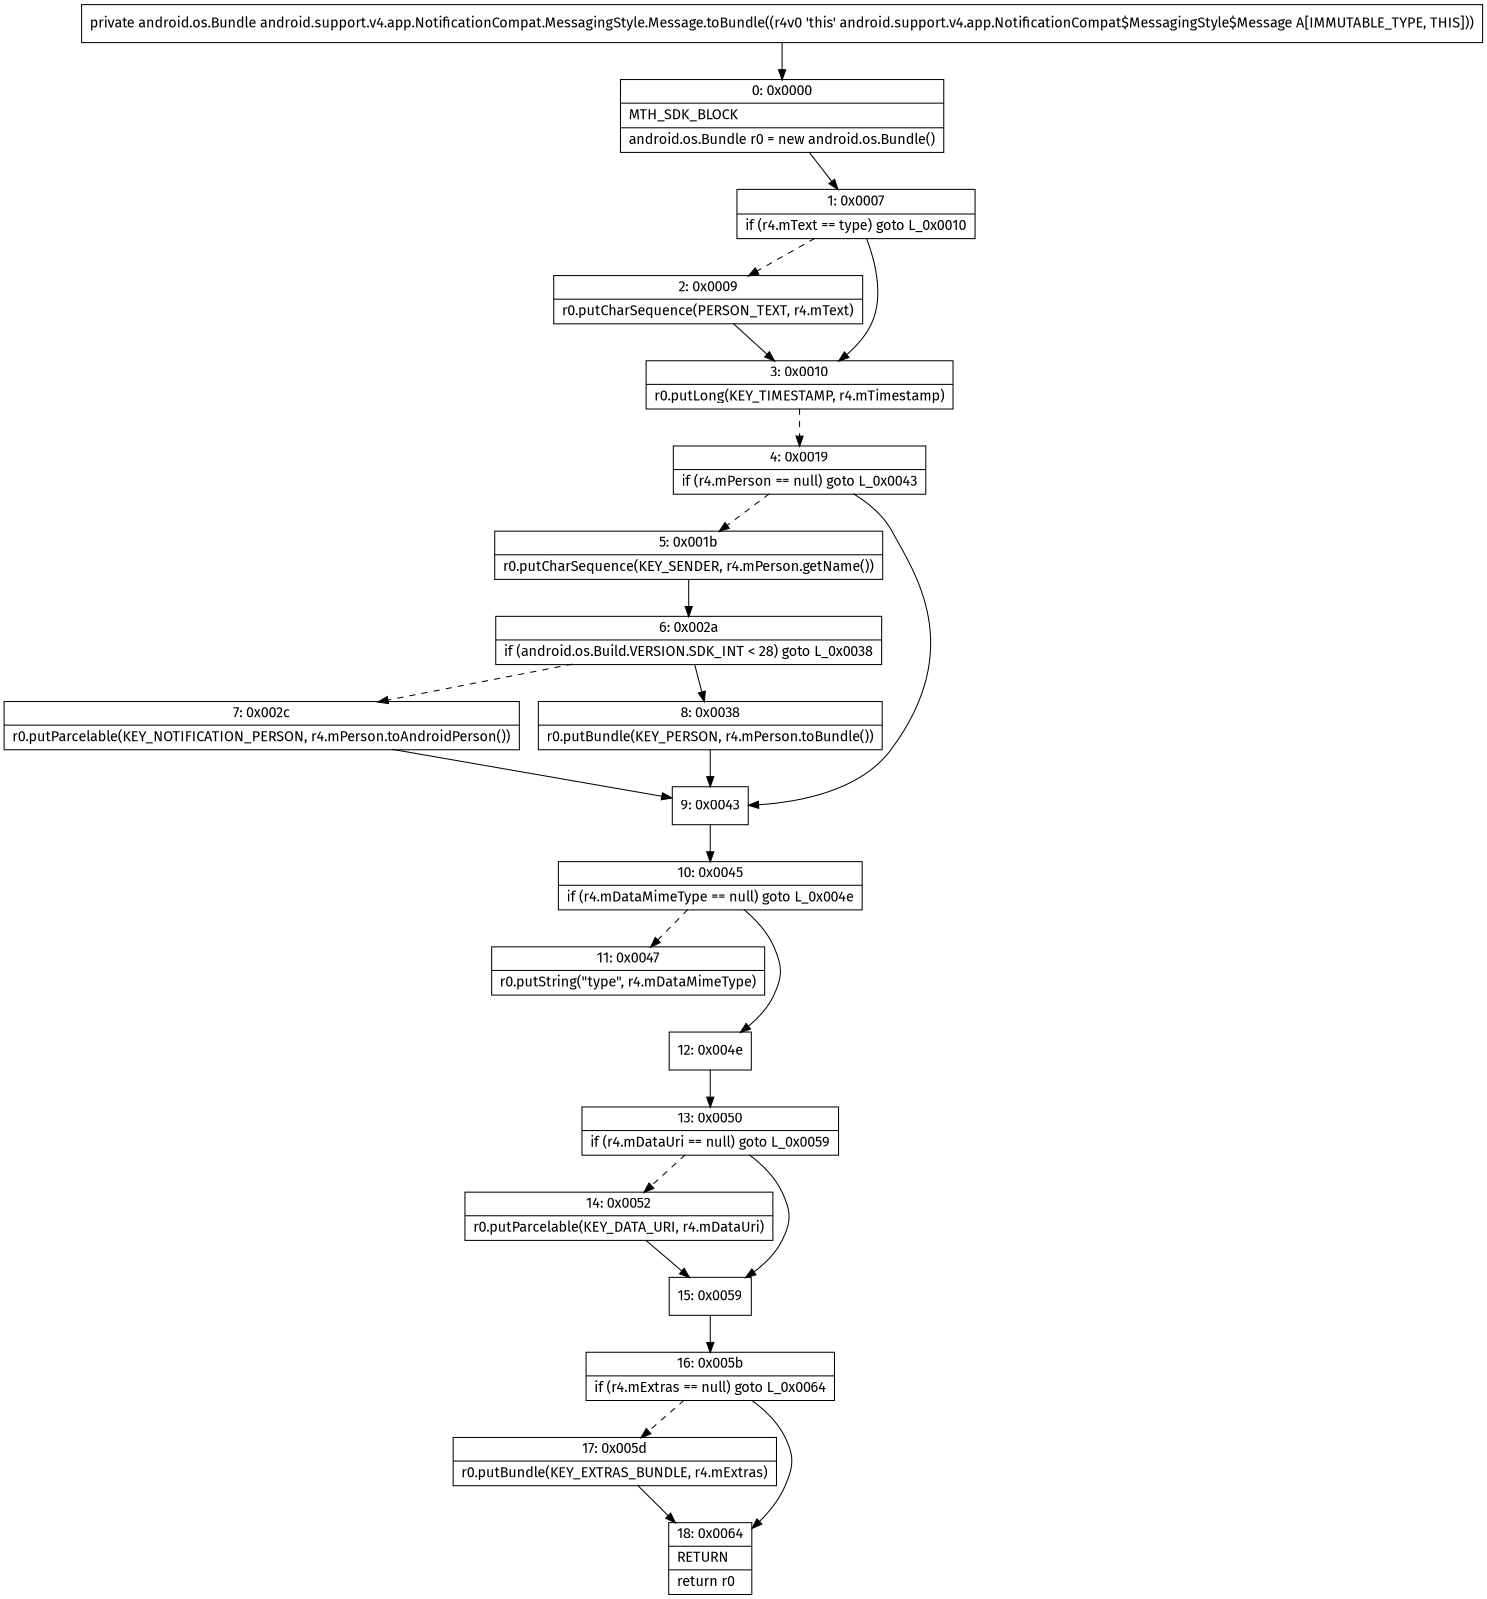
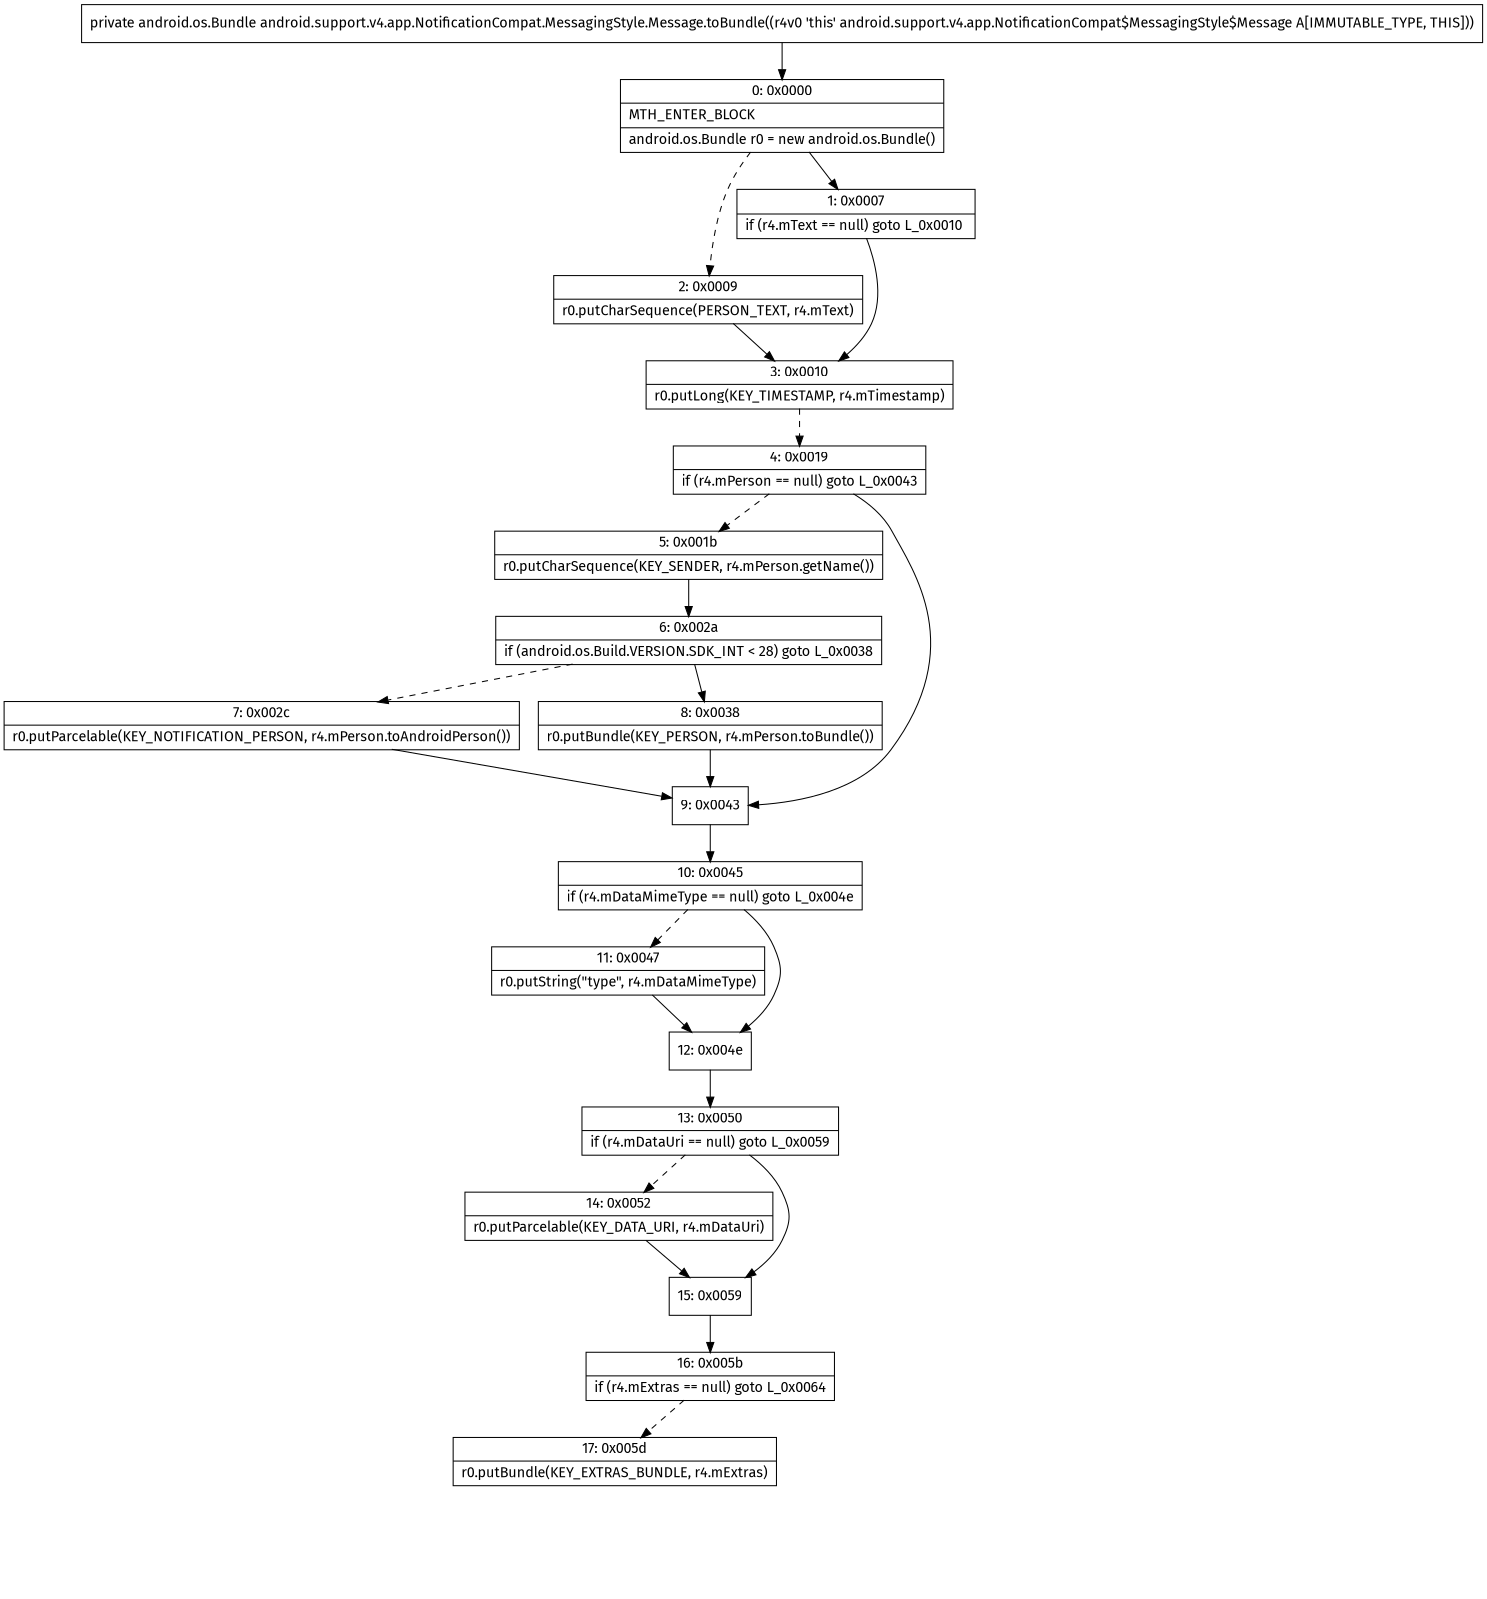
node "0: 0x0000": text "MTH_SDK_BLOCK" -> "MTH_ENTER_BLOCK"
node "1: 0x0007": text "if (r4.mText == type) goto L_0x0010" -> "if (r4.mText == null) goto L_0x0010"
edge "1: 0x0007" -> "2: 0x0009": now "0: 0x0000" -> "2: 0x0009"
edge "11: 0x0047" -> "12: 0x004e": added
node "18: 0x0064": removed
